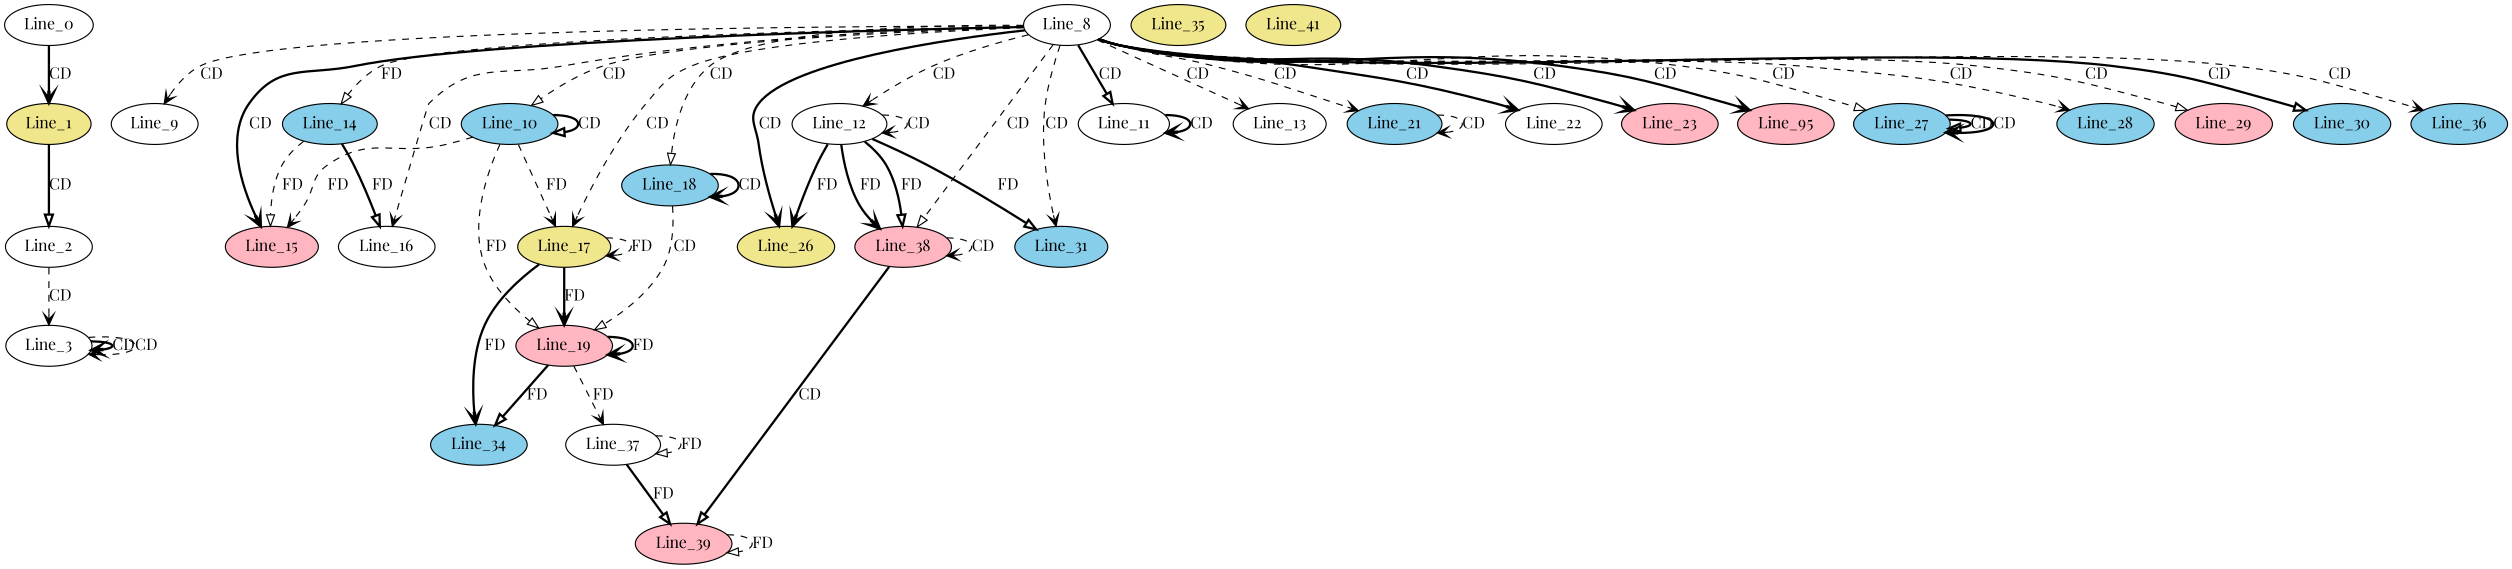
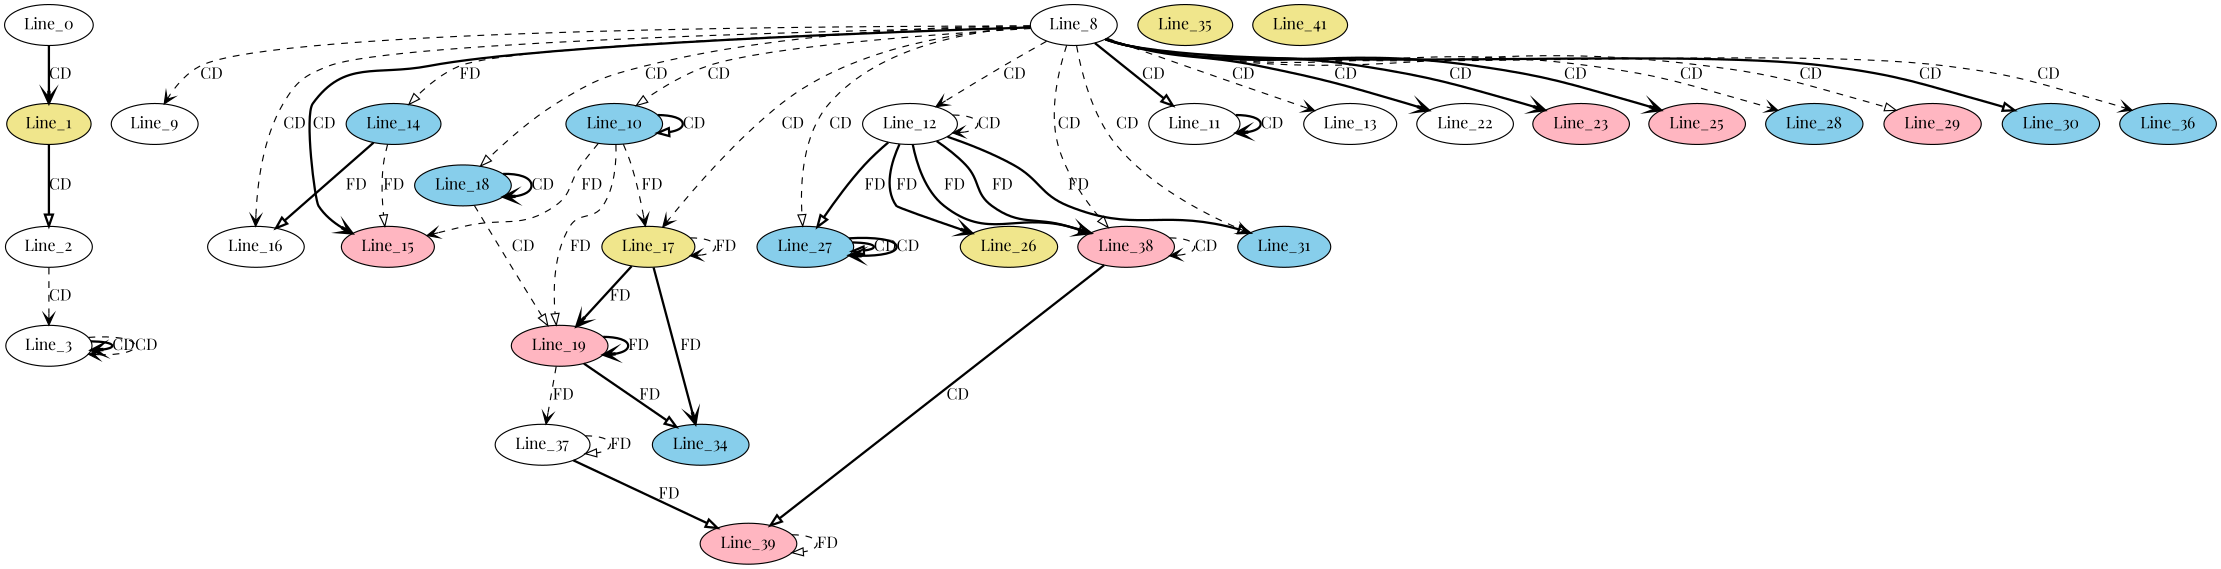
edge "Line_8" -> "Line_26": removed, label "CD"
node "Line_21": removed
node "Line_95": label "Line_95" -> "Line_25"
edge "Line_12" -> "Line_27": added, label "FD"
